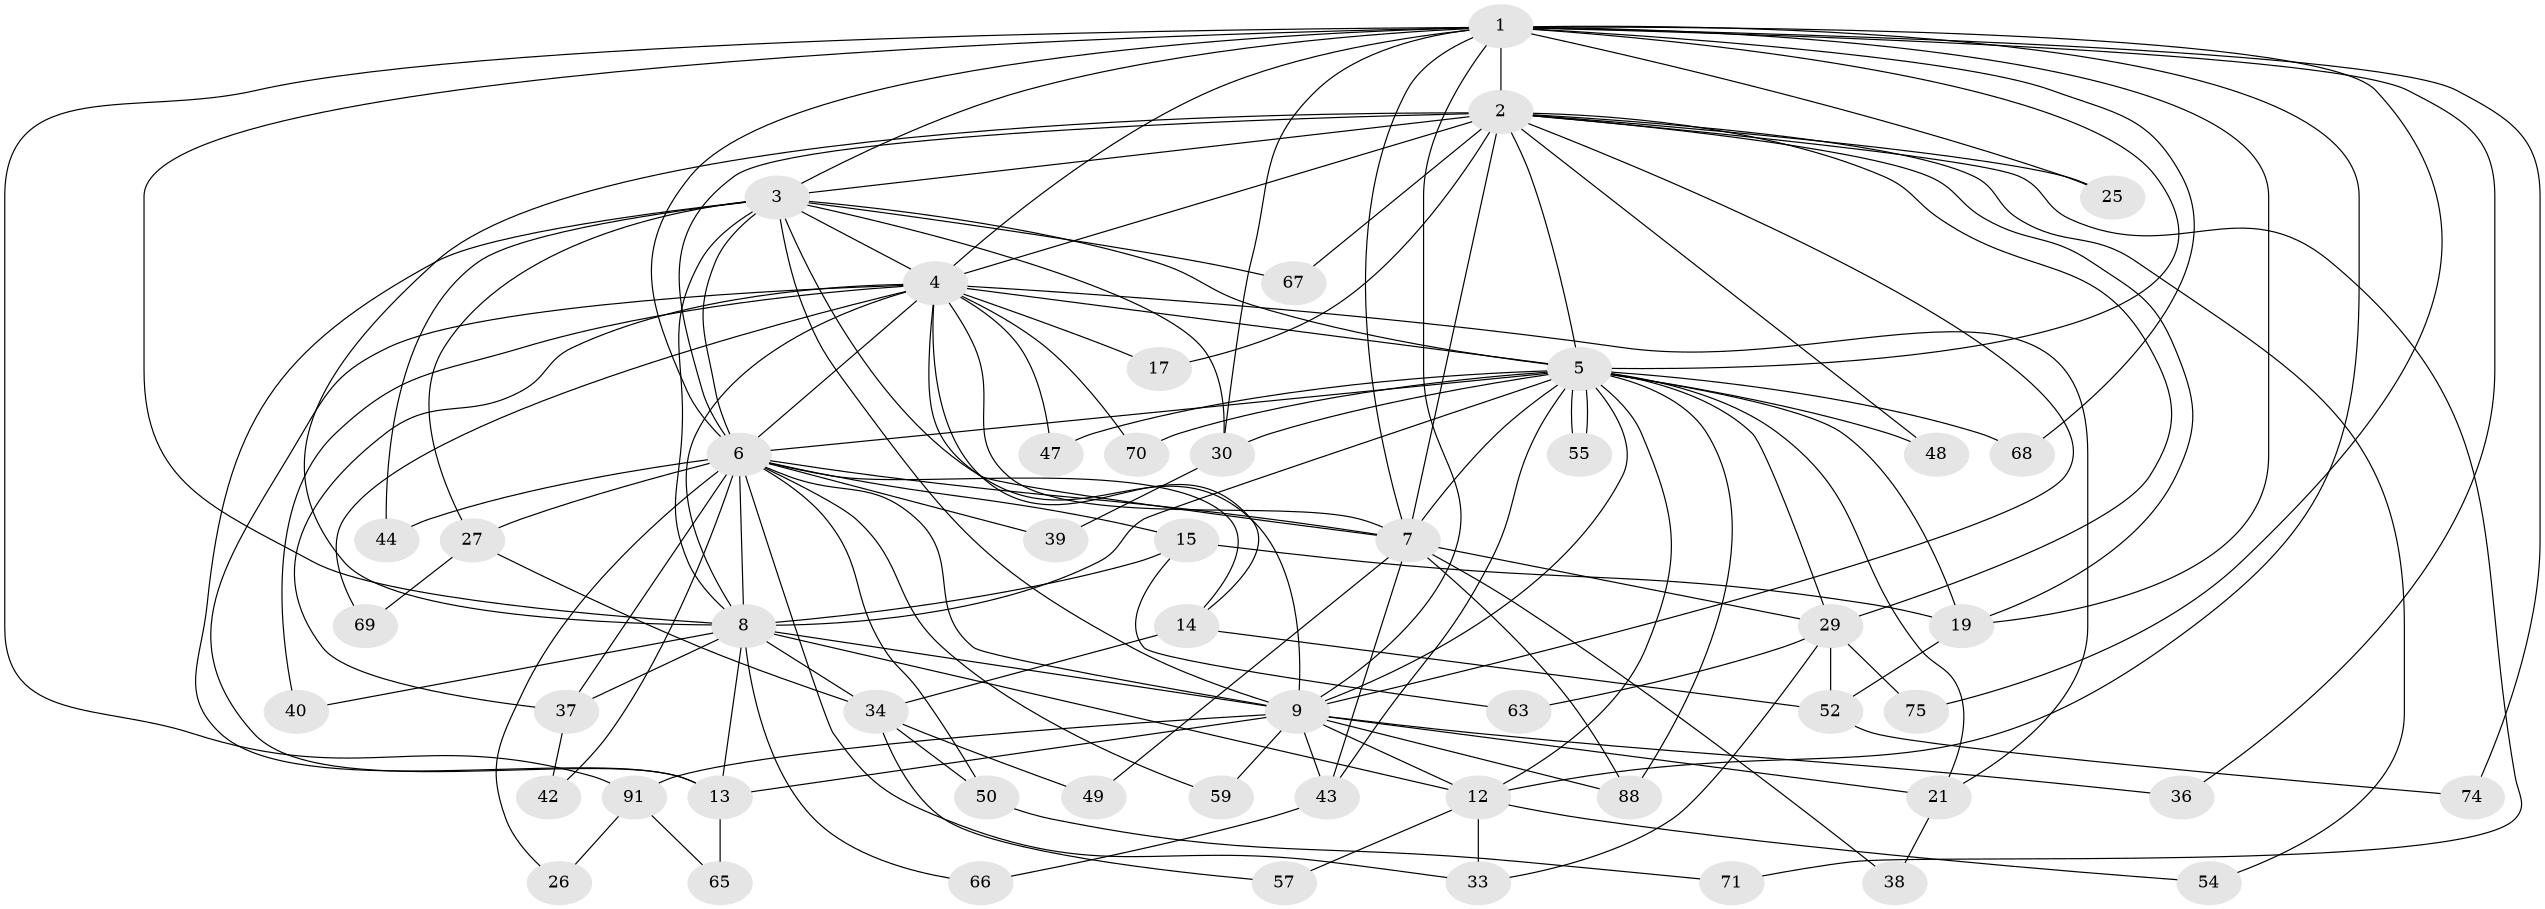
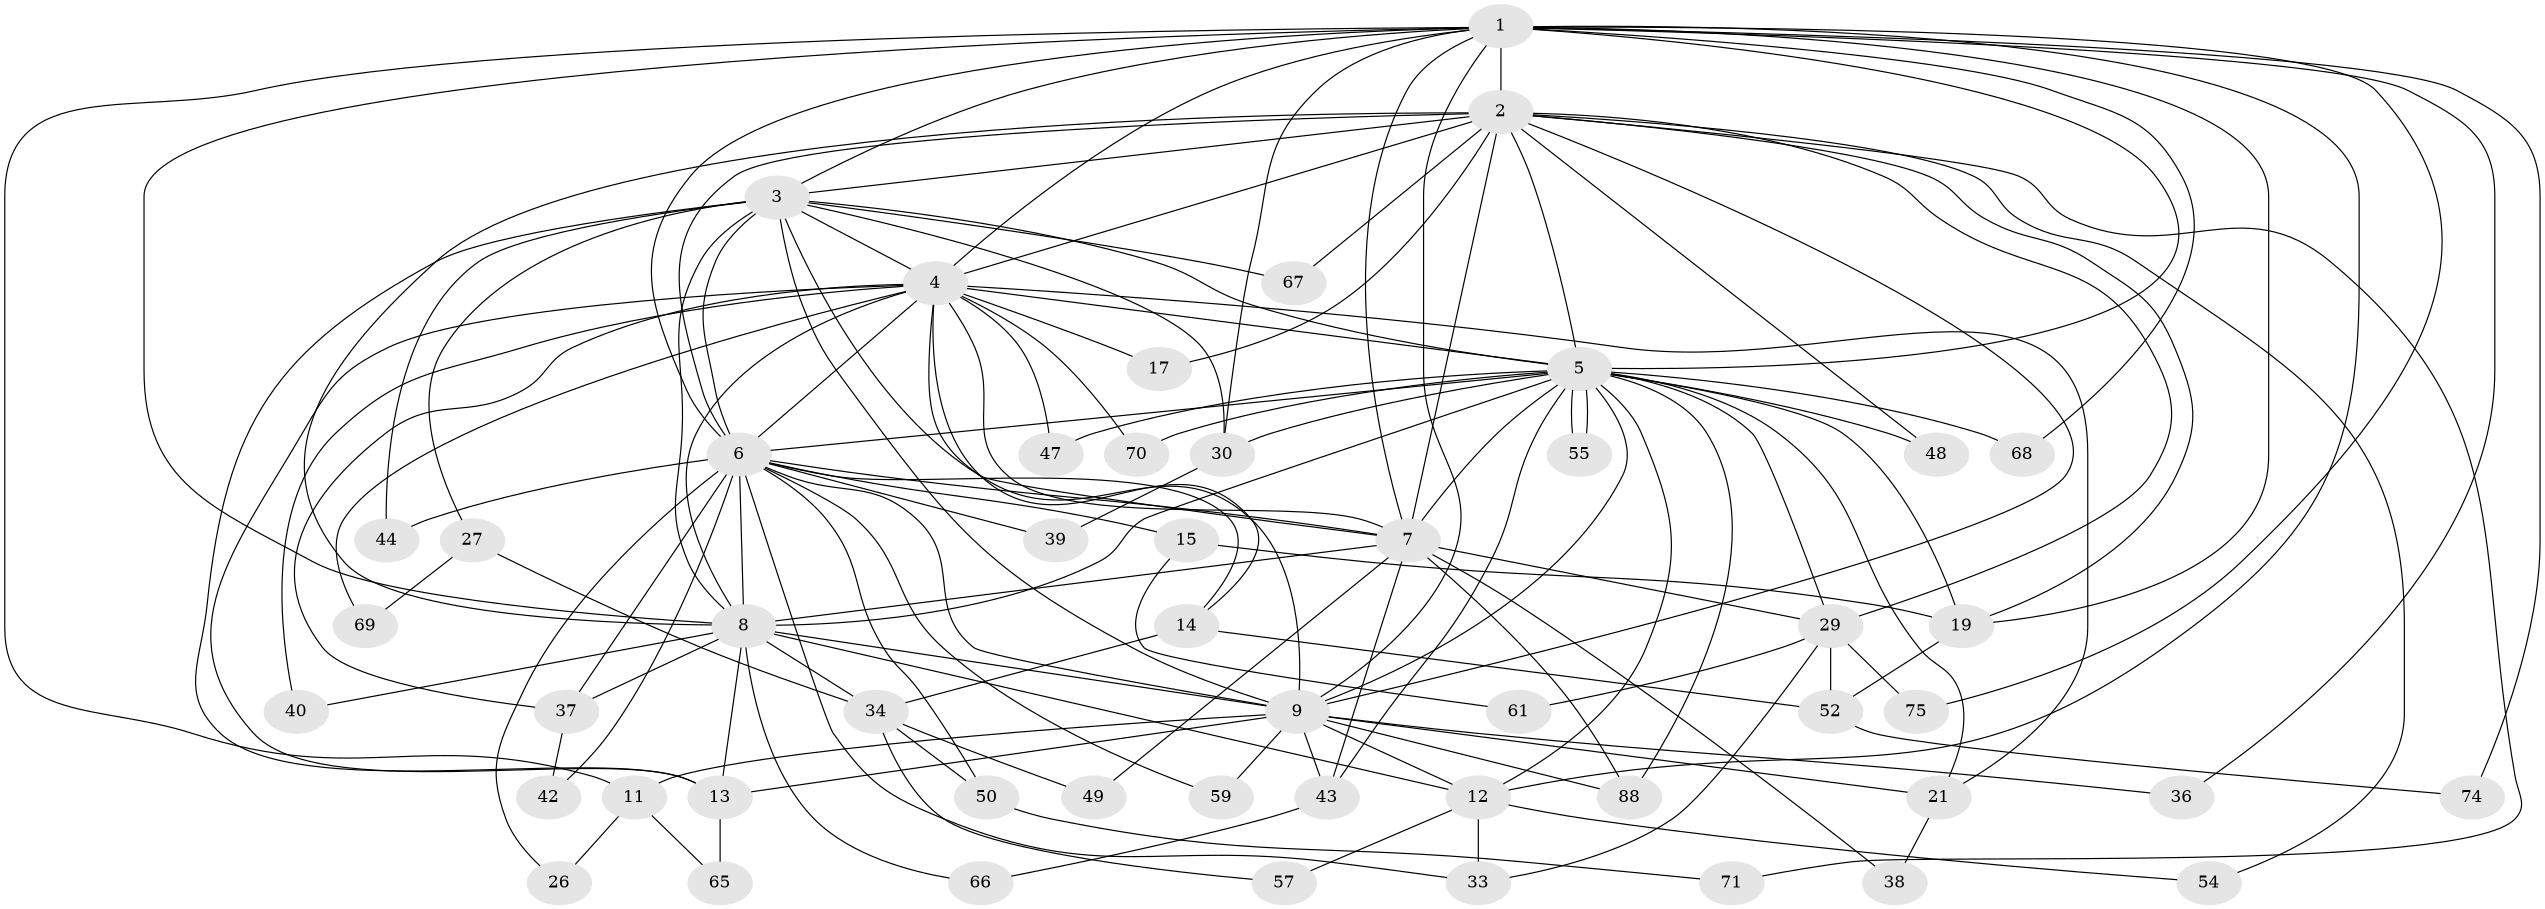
node "25": removed
edge "6" -- "27": removed
edge "15" -- "8": now "7" -- "8"
node "63": label "63" -> "61"
node "91": label "91" -> "11"
